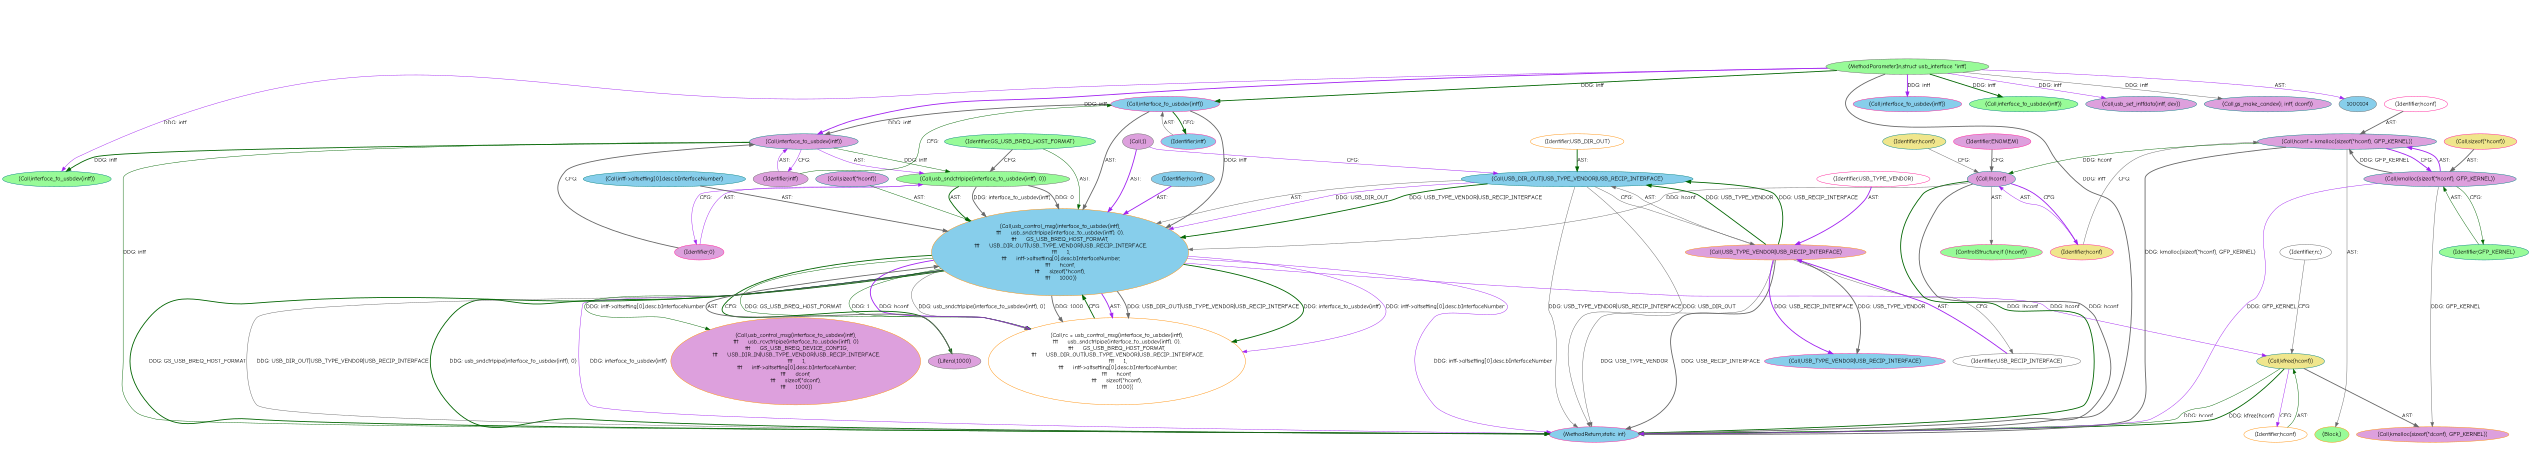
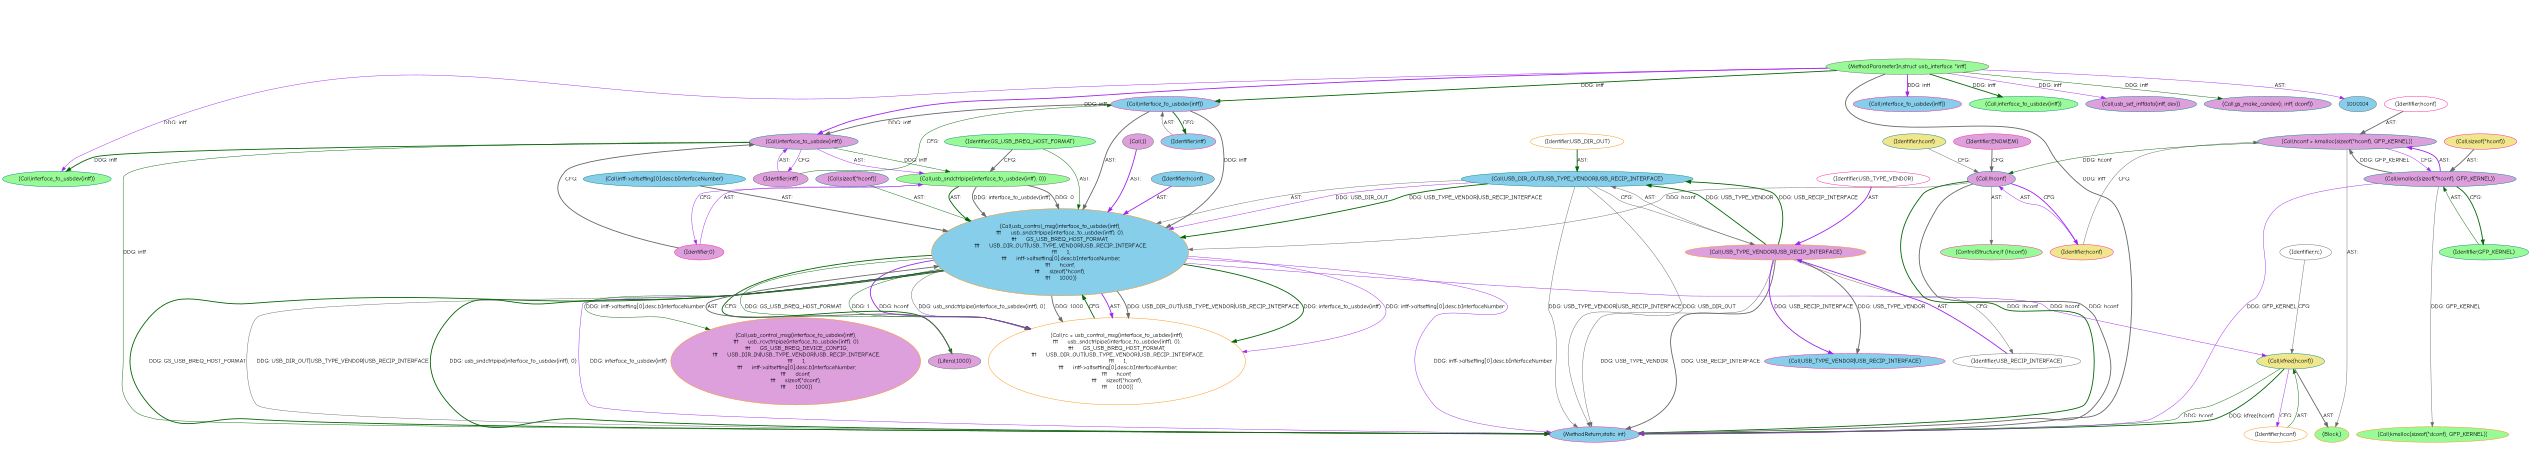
edge "(MethodParameterIn,struct usb_interface *intf)" -> "(Call,gs_make_candev(i, intf, dconf))": color gray40 -> darkgreen
edge "(Call,hconf = kmalloc(sizeof(*hconf), GFP_KERNEL))" -> "(Call,kmalloc(sizeof(*hconf), GFP_KERNEL))": style bold -> solid
edge "(Call,1)" -> "(Call,USB_DIR_OUT|USB_TYPE_VENDOR|USB_RECIP_INTERFACE)": removed, label "CFG:"
edge "(Call,kmalloc(sizeof(*hconf), GFP_KERNEL))" -> "(Identifier,GFP_KERNEL)": style solid -> bold
edge "(Call,kfree(hconf))" -> "(Call,kmalloc(sizeof(*dconf), GFP_KERNEL))": now "(Call,kfree(hconf))" -> "(Block,)"
edge "(Call,hconf = kmalloc(sizeof(*hconf), GFP_KERNEL))" -> "(MethodReturn,static int)": removed, label "DDG: kmalloc(sizeof(*hconf), GFP_KERNEL)"
node "(Call,kmalloc(sizeof(*dconf), GFP_KERNEL))": fillcolor plum -> palegreen
